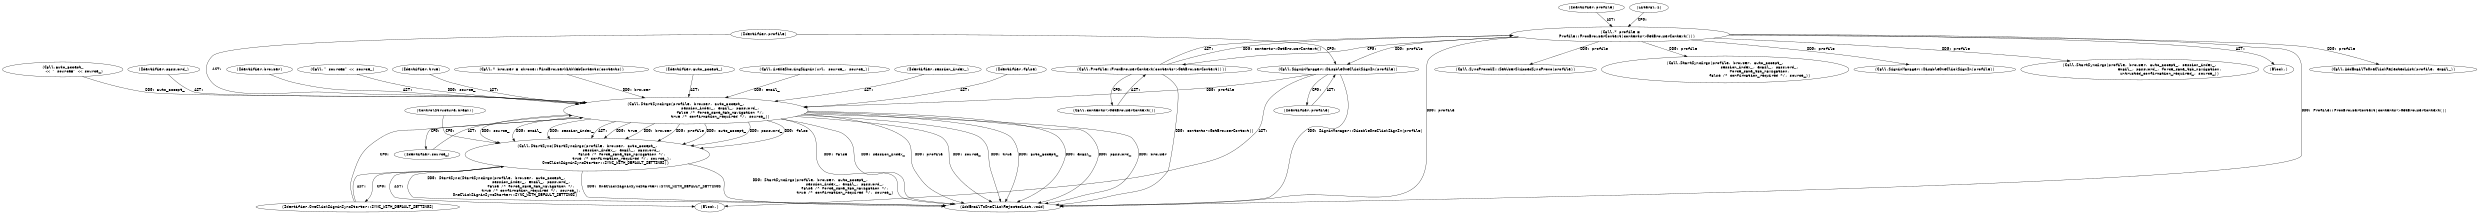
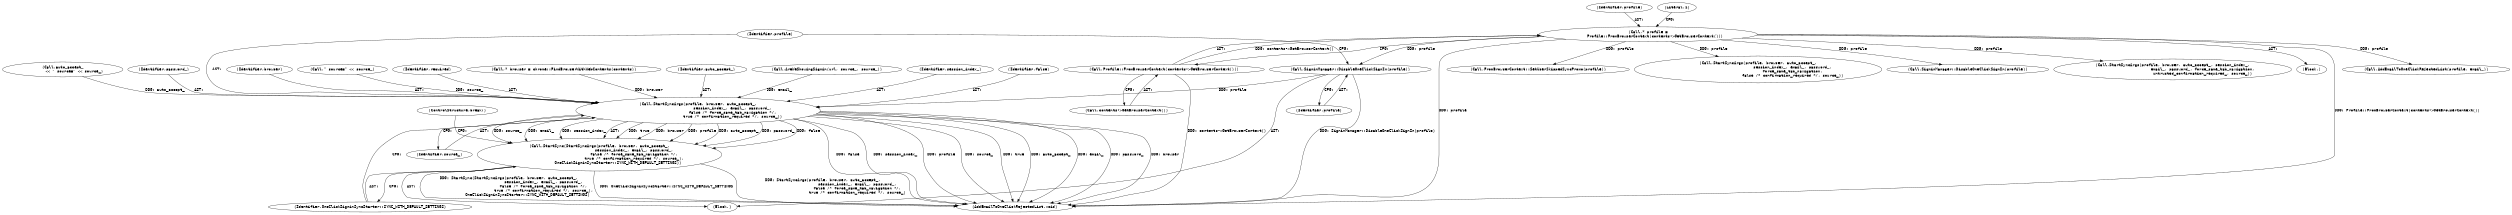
node "(Identifier,true)": label "(Identifier,true)" -> "(Identifier,required)"
node "(Call,SyncPromoUI::SetUserSkippedSyncPromo(profile))": label "(Call,SyncPromoUI::SetUserSkippedSyncPromo(profile))" -> "(Call,FromBrowserContext::SetUserSkippedSyncPromo(profile))"
